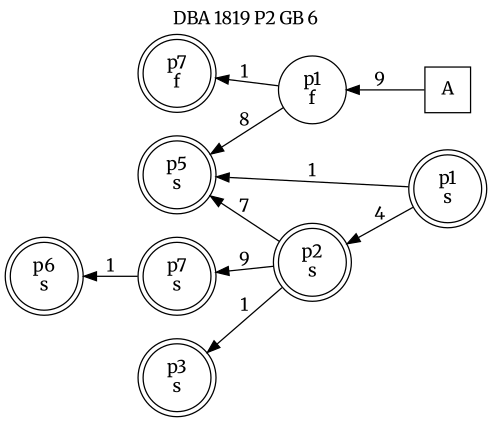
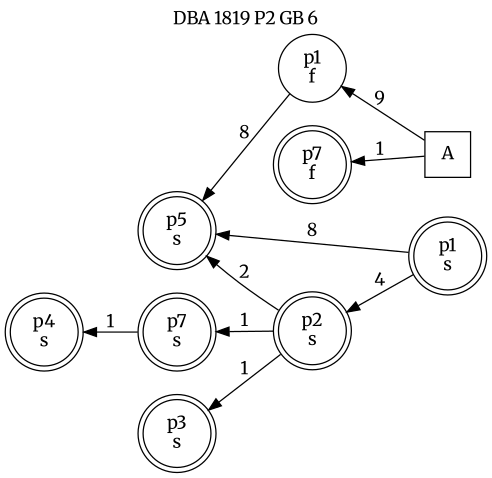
edge "p1 f" -> "p7 f": now "A" -> "p7 f"
edge "p1 s" -> "p5 s": label "1" -> "8"
edge "p2 s" -> "p5 s": label "7" -> "2"
edge "p2 s" -> "p7 s": label "9" -> "1"
node "p6 s": label "p6 s" -> "p4 s"
